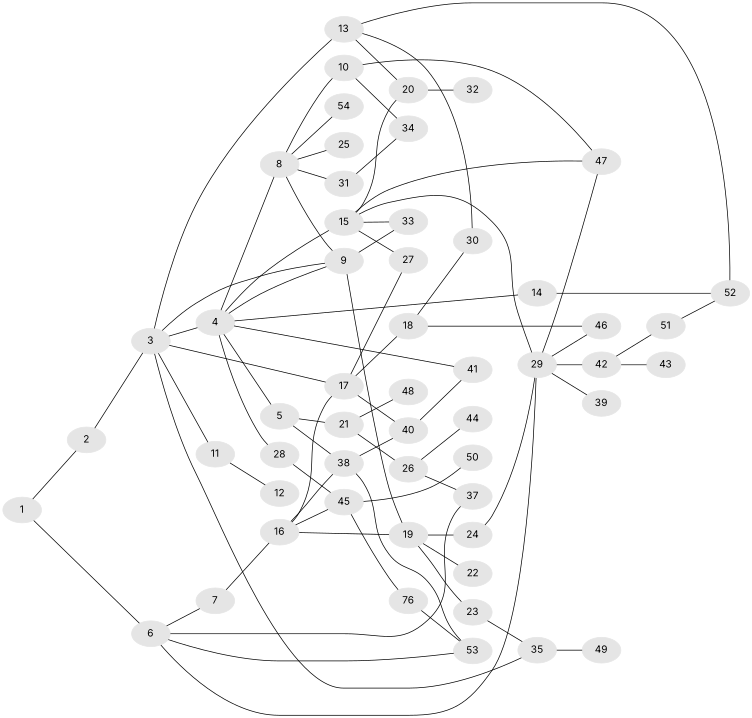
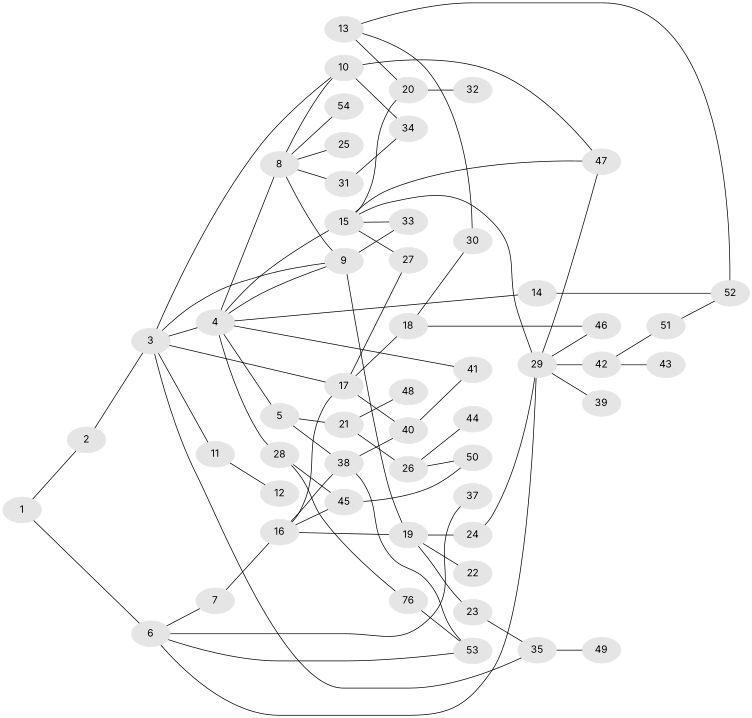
edge "13" -- "3": now "10" -- "3"
edge "26" -- "37": now "26" -- "50"
edge "45" -- "76": now "28" -- "76"
